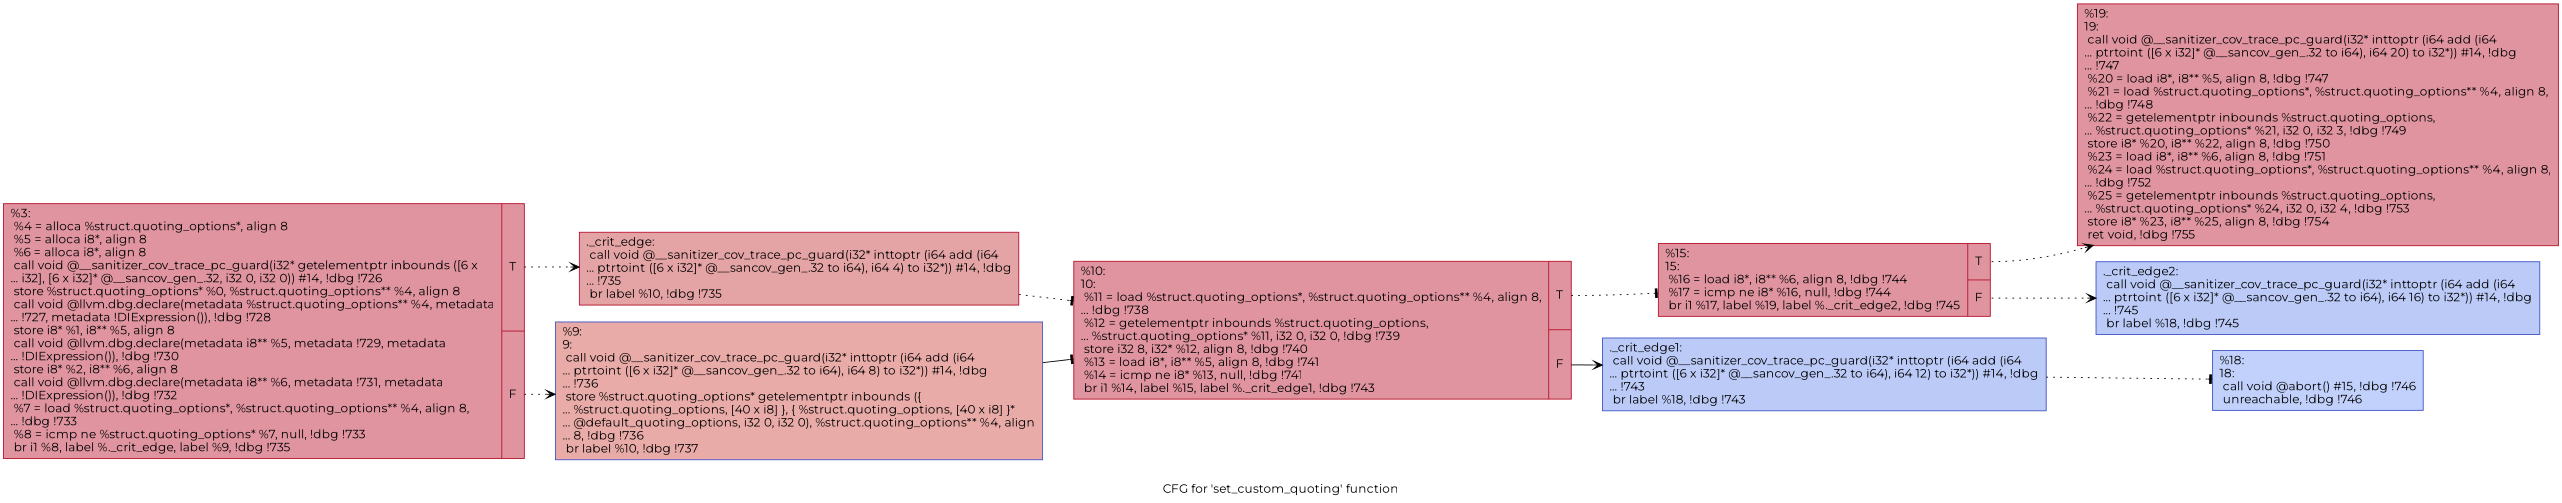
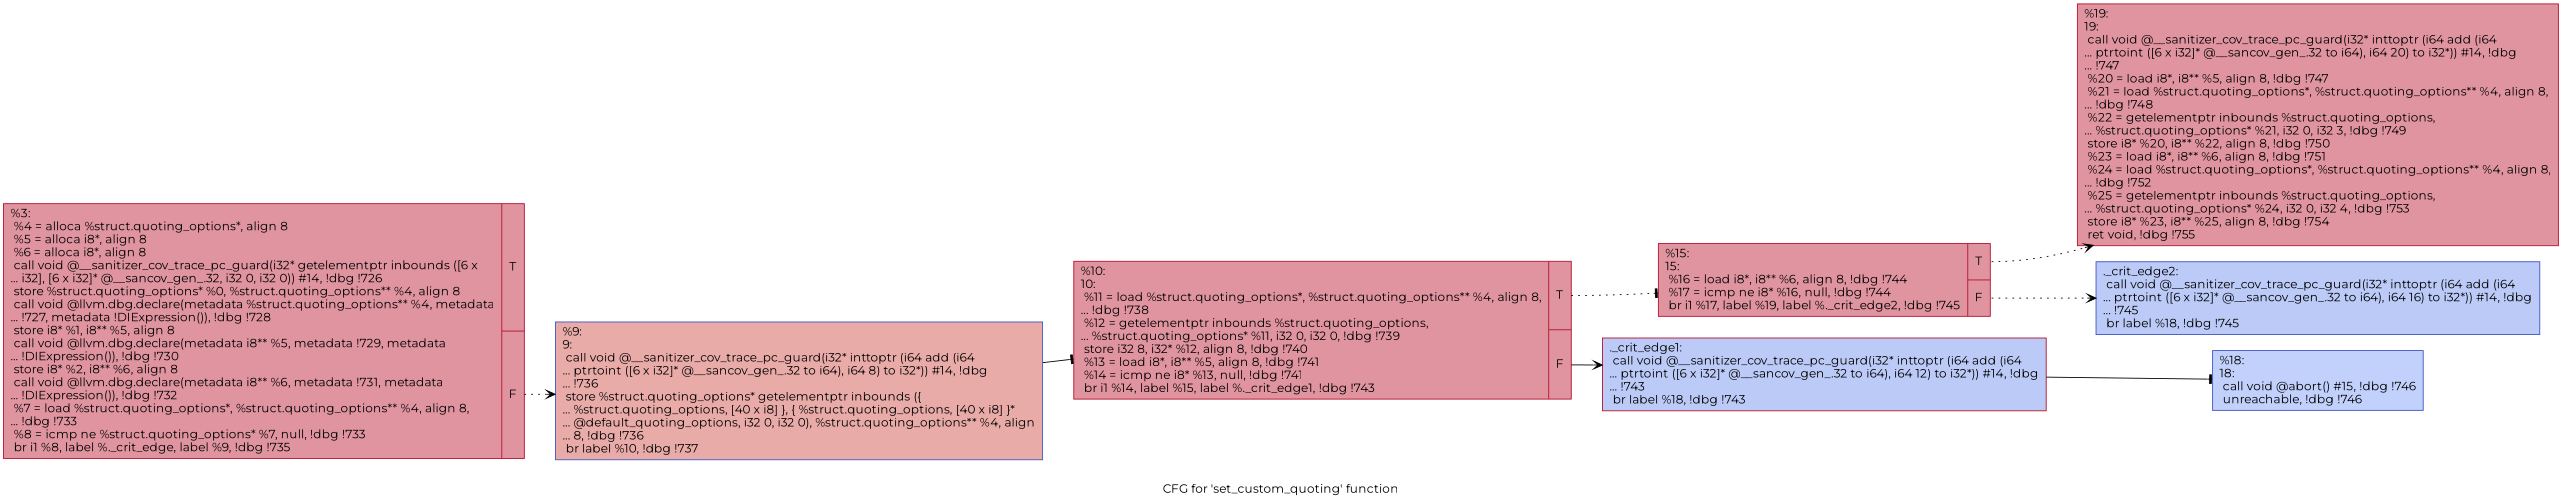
node "._crit_edge:": removed
node "._crit_edge1:": color #3d50c3ff -> #b70d28ff
edge "._crit_edge1:" -> "%18:": style dotted -> solid
